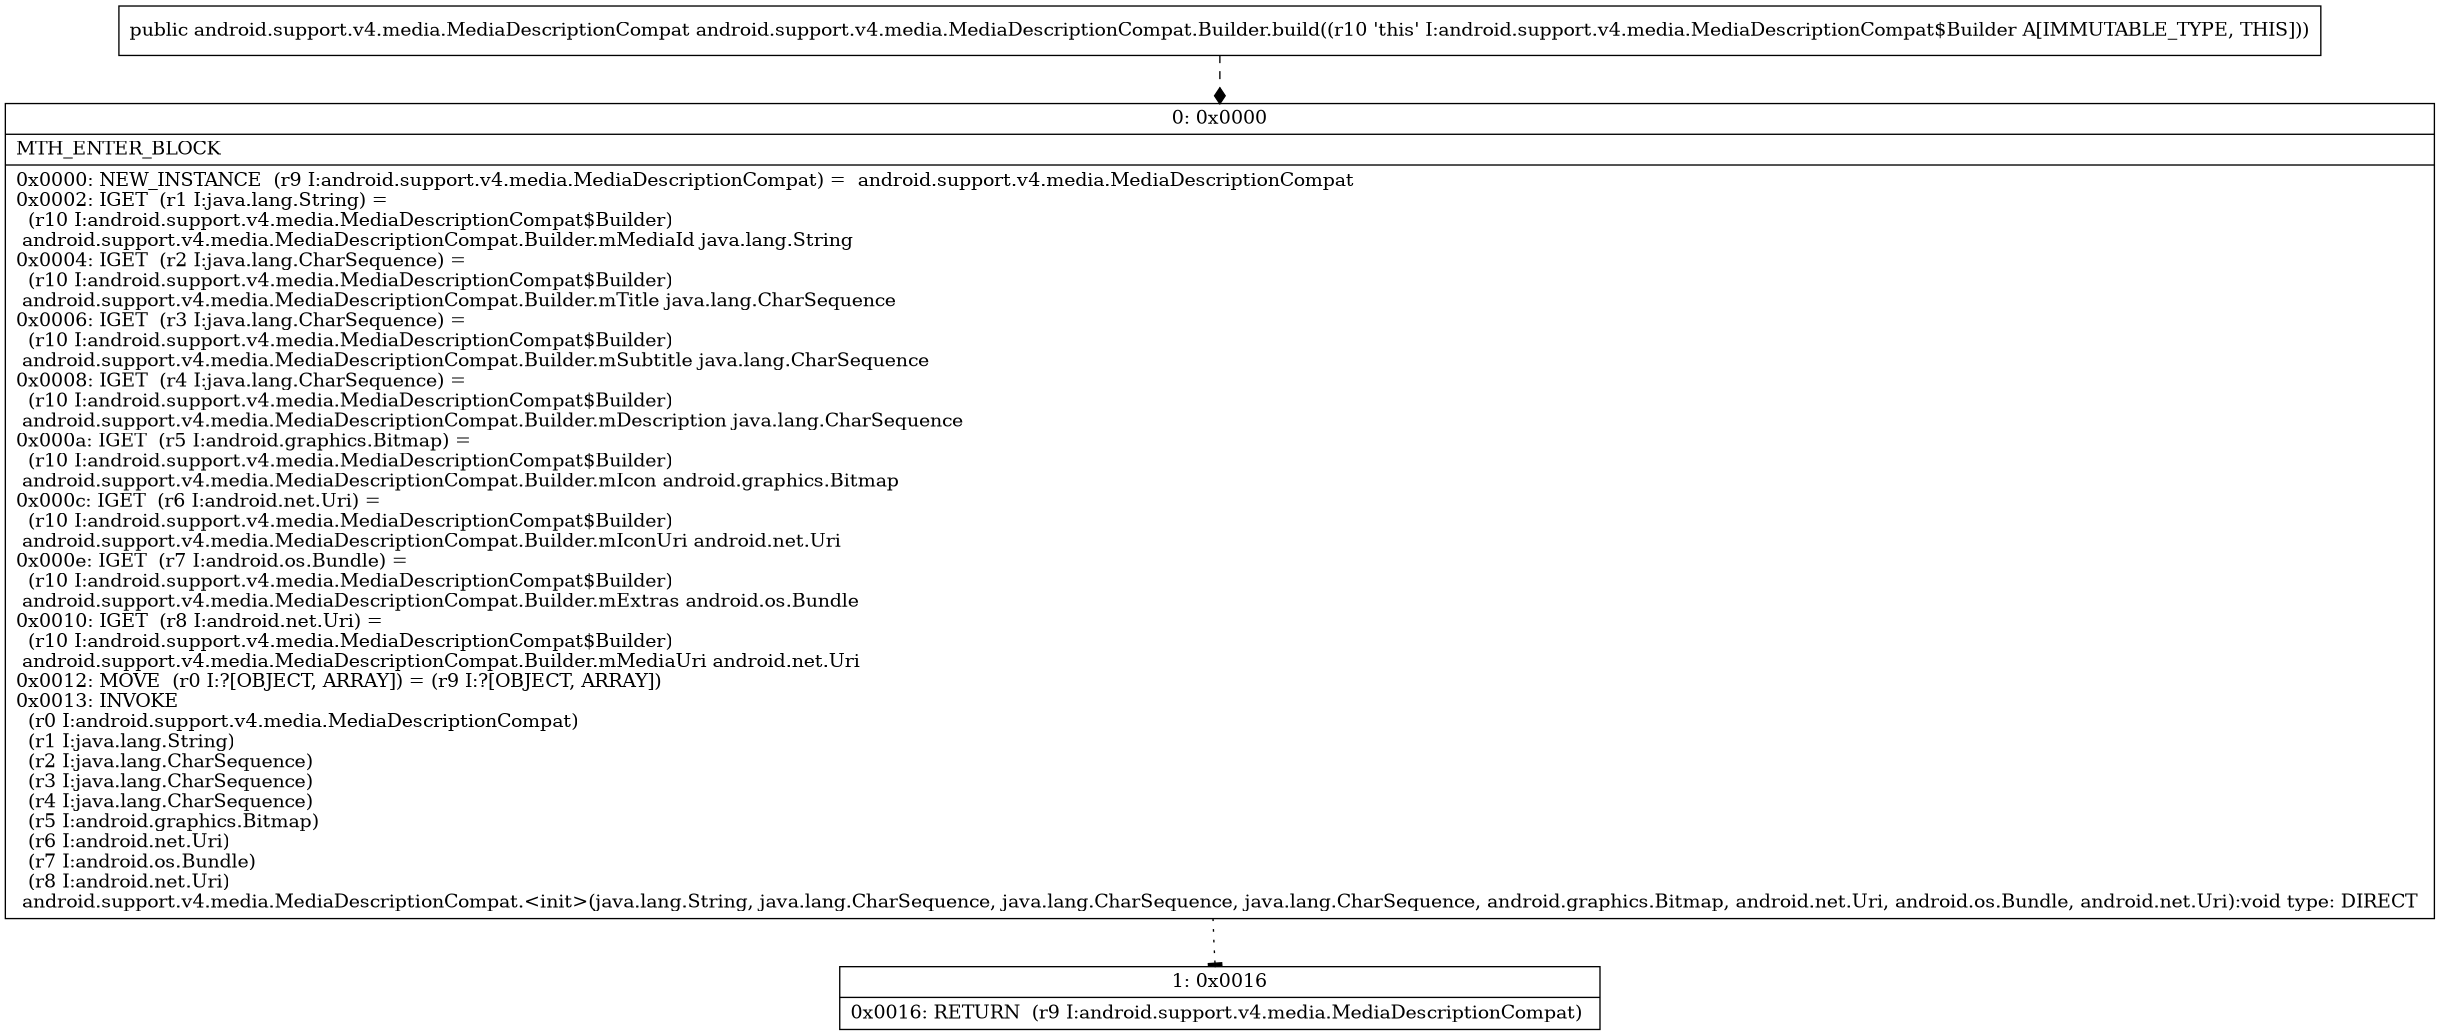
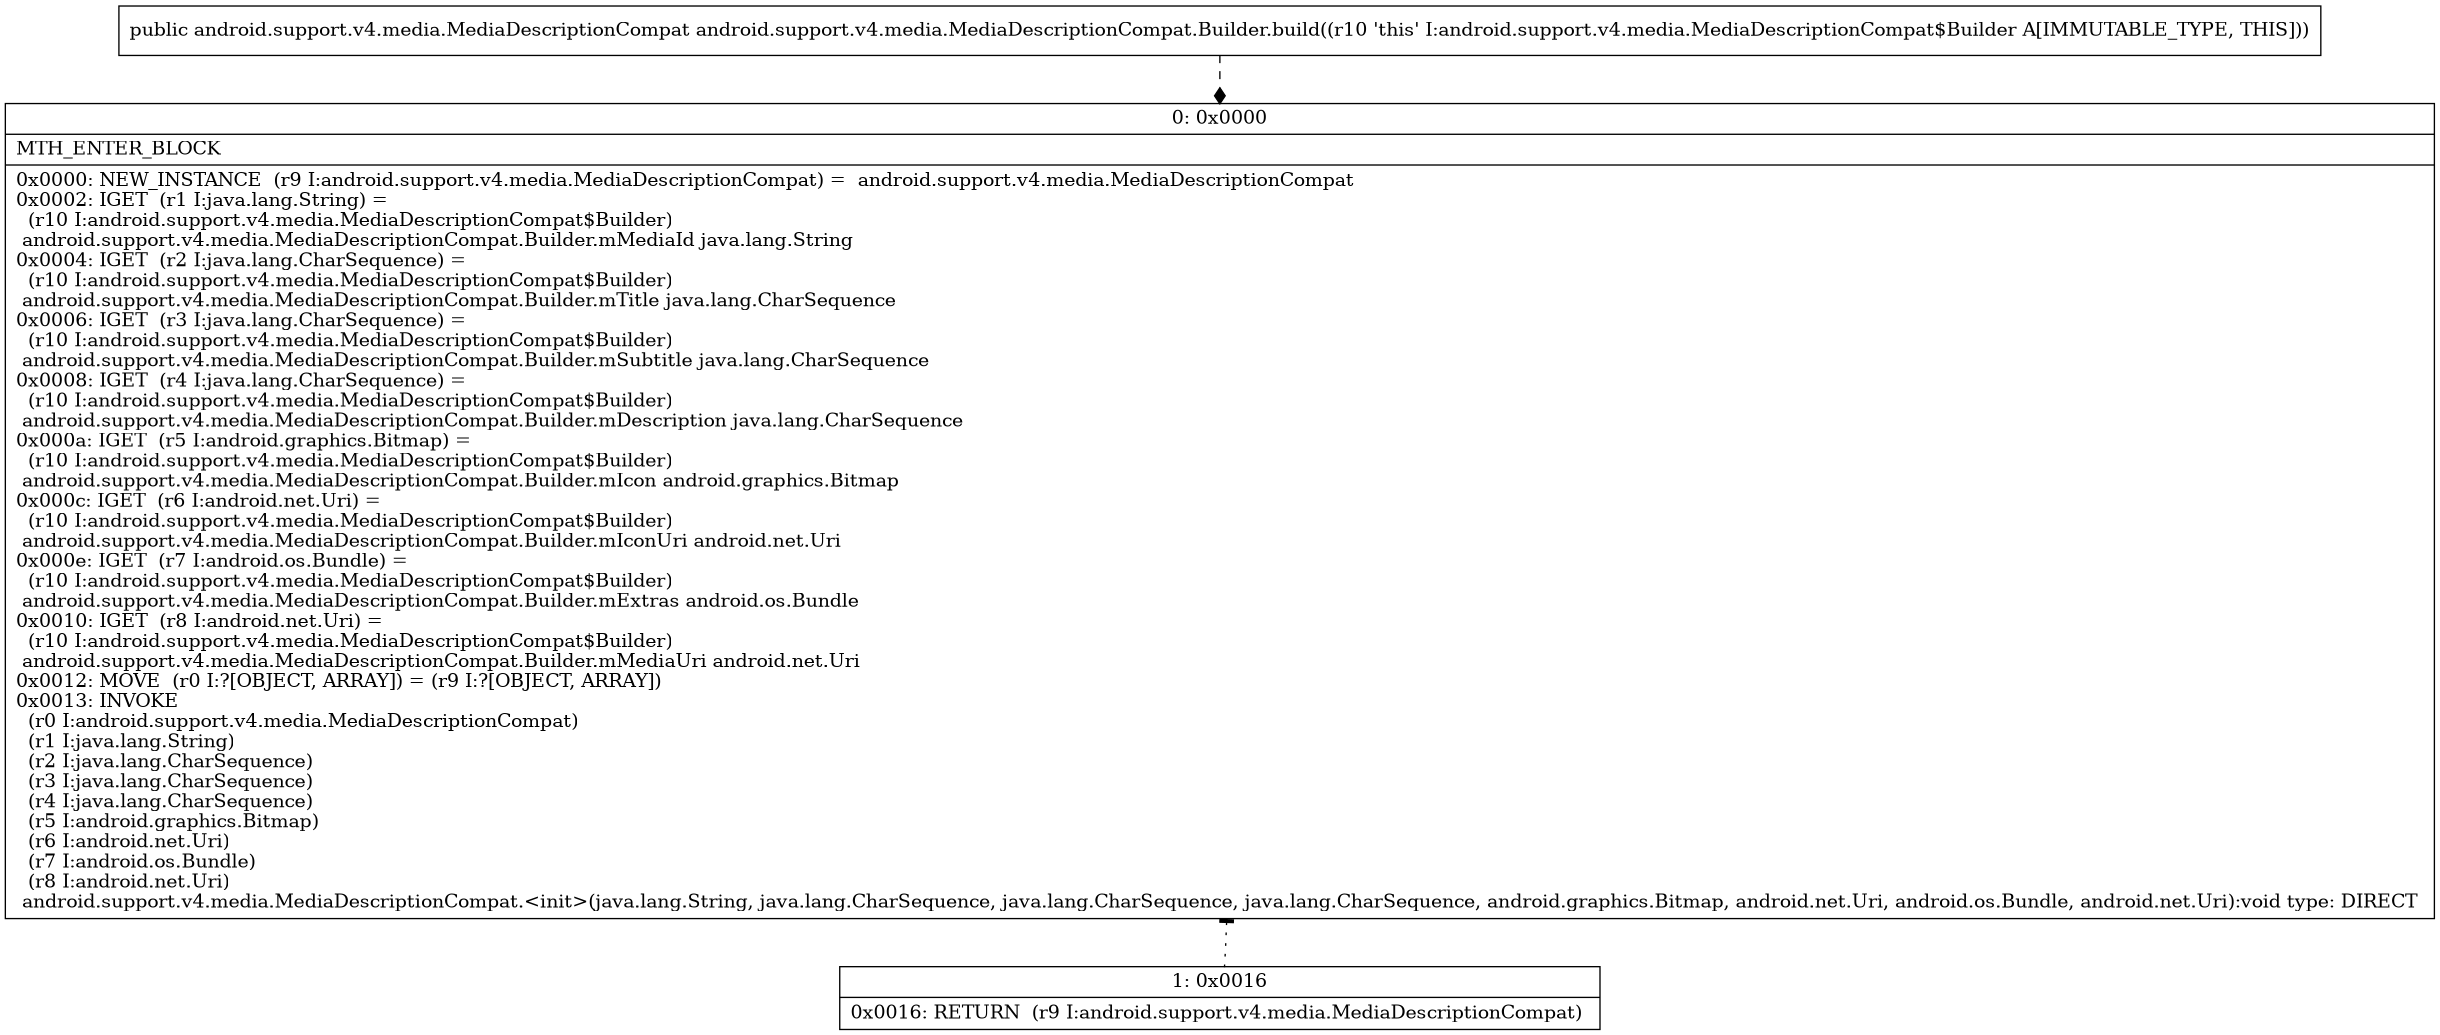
edge "0: 0x0000" -> "1: 0x0016": reversed
